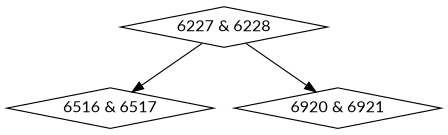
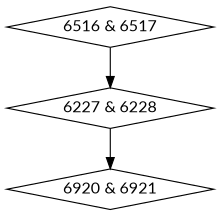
edge "6227 & 6228" -> "6516 & 6517": reversed
